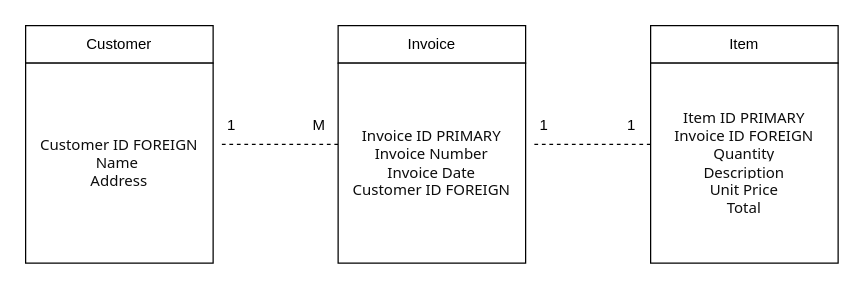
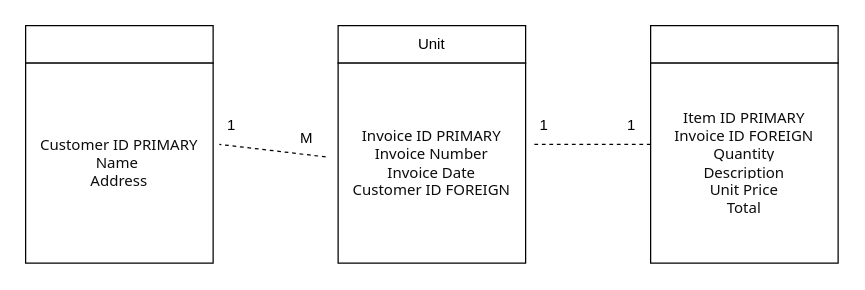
node "Customer": removed
node "Invoice": label "Invoice" -> "Unit"
node "Item": removed
node "M": moved (319, 126) -> (307, 138)
node "Customer ID FOREIGN Name Address": label "Customer ID FOREIGN Name Address" -> "Customer ID PRIMARY Name Address"
